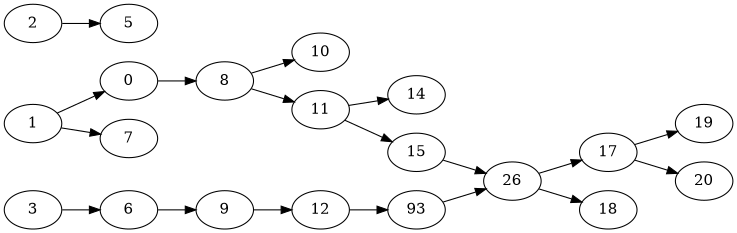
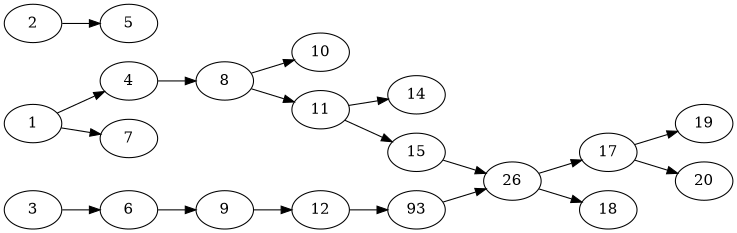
node "0": label "0" -> "4"
